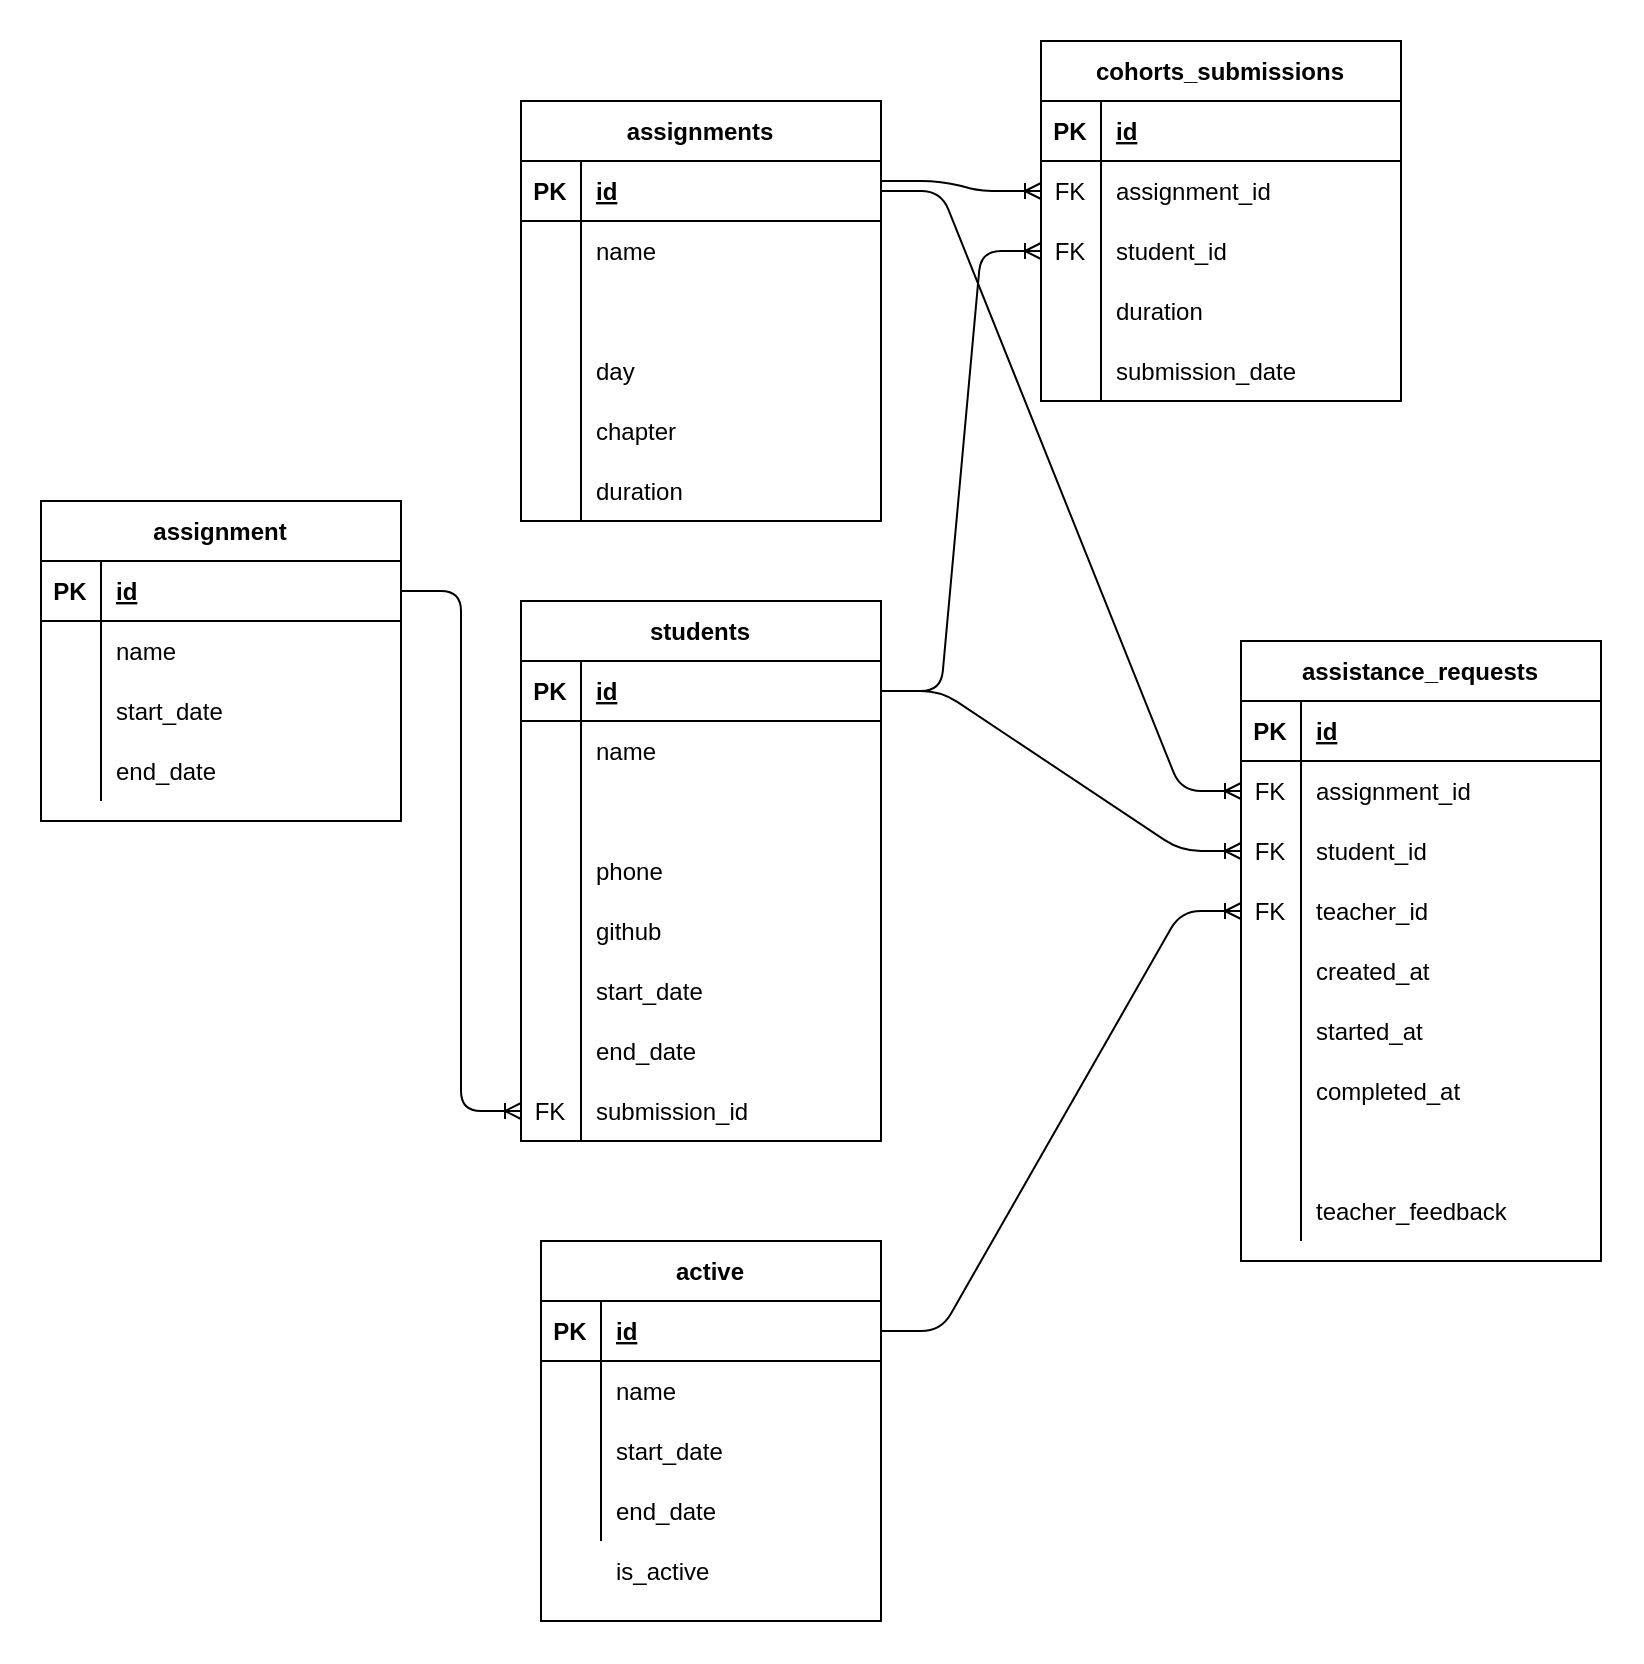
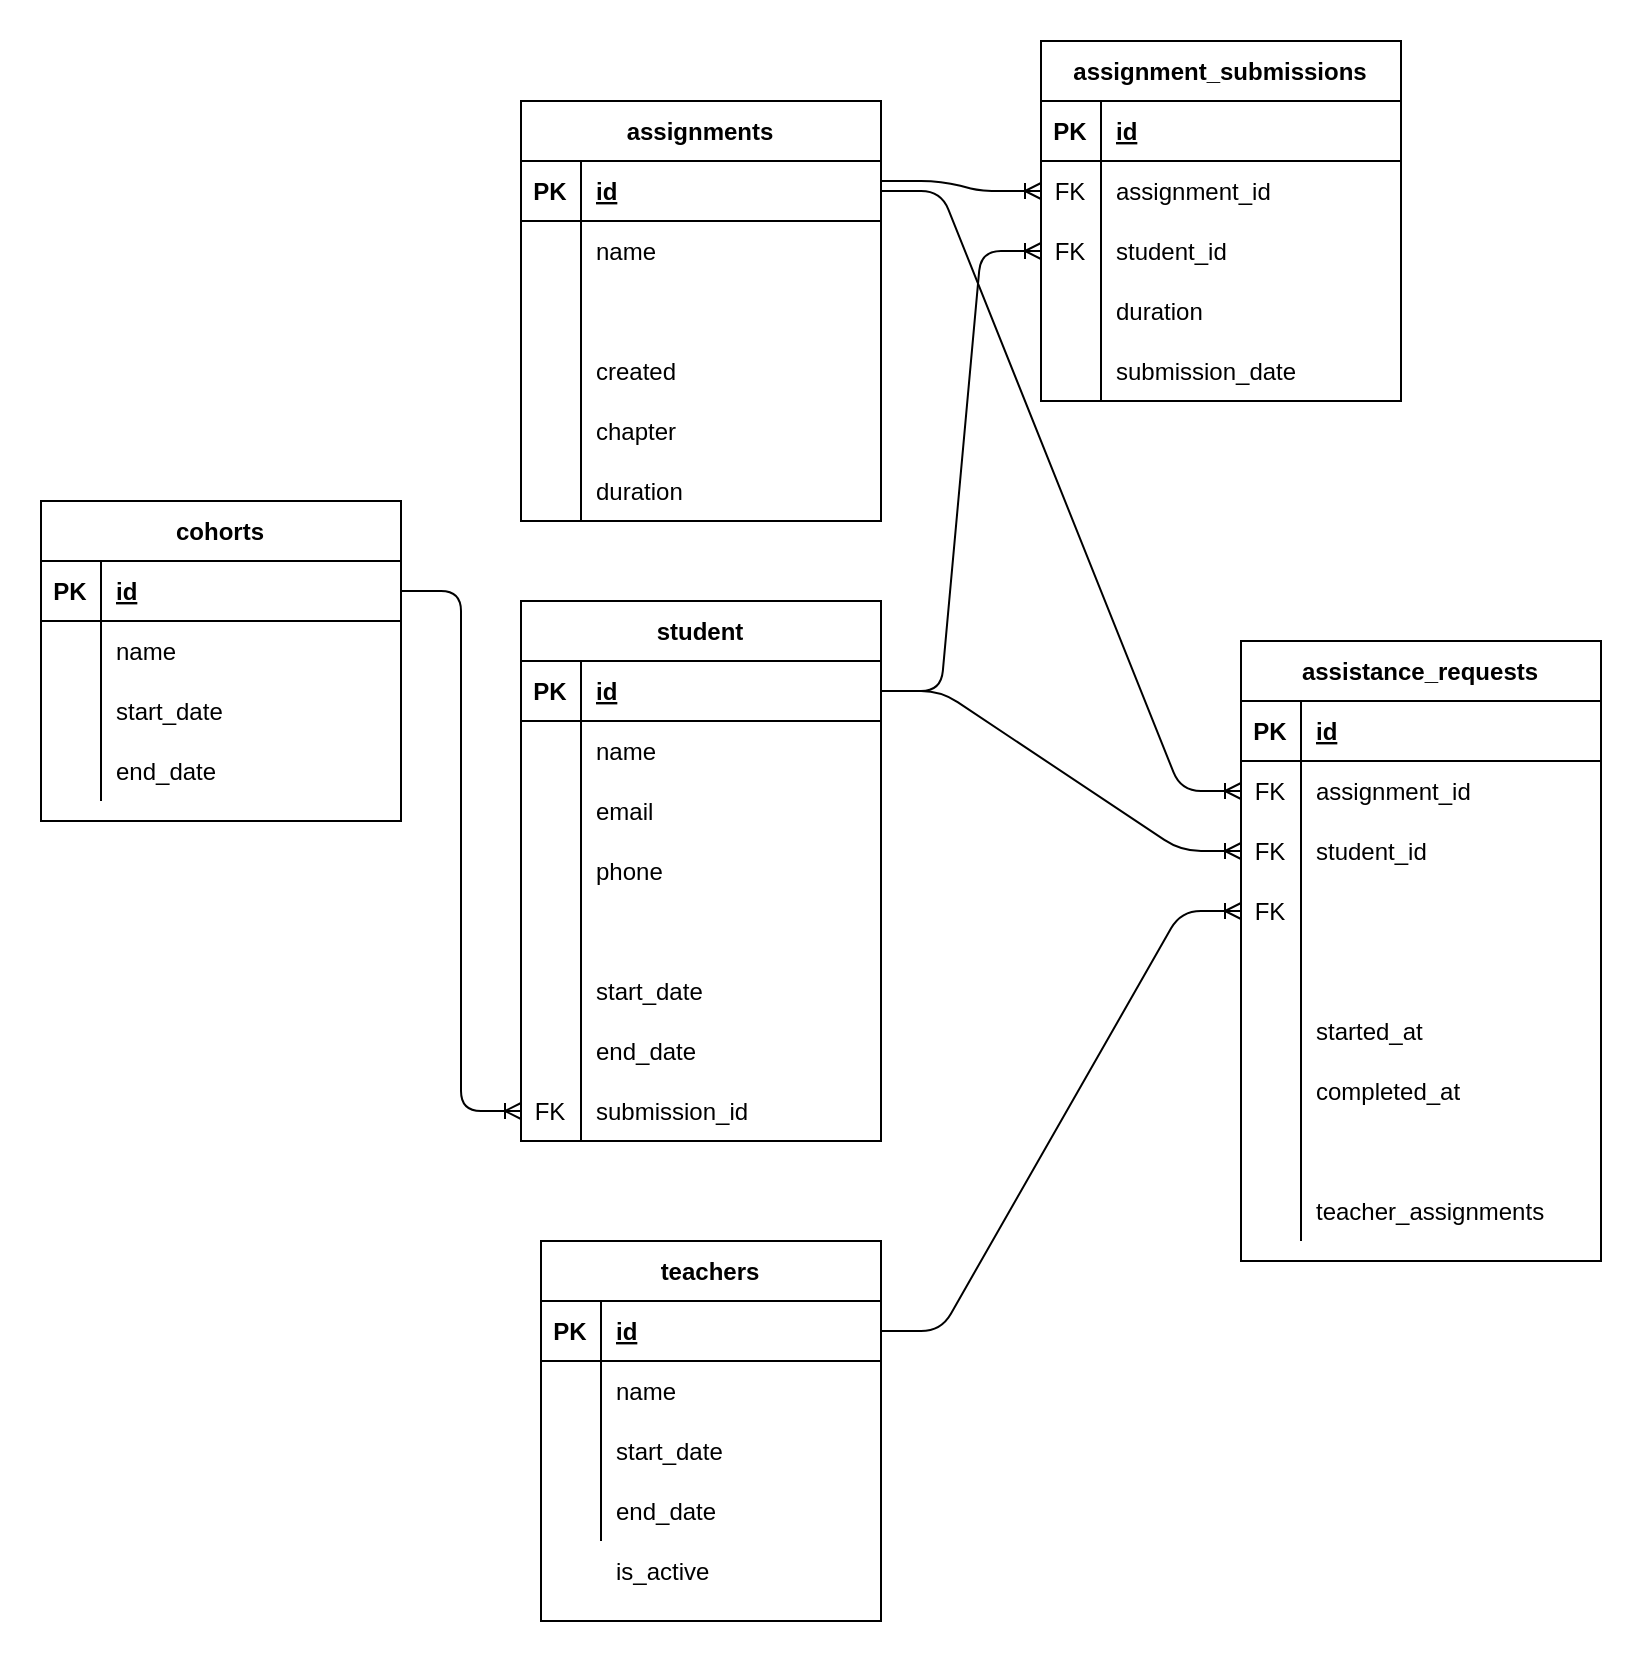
node "cohorts_submissions": label "cohorts_submissions" -> "assignment_submissions"
node "day": label "day" -> "created"
node "assignment": label "assignment" -> "cohorts"
node "students": label "students" -> "student"
node "email": added
node "teacher_id": removed
node "github": removed
node "created_at": removed
node "teacher_feedback": label "teacher_feedback" -> "teacher_assignments"
node "active": label "active" -> "teachers"
